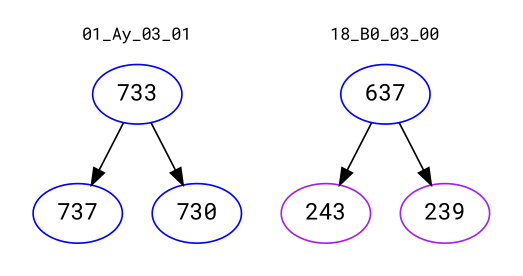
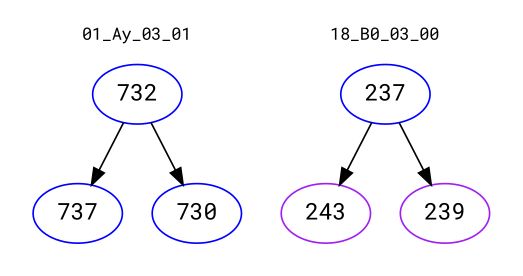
node "733": label "733" -> "732"
node "637": label "637" -> "237"
